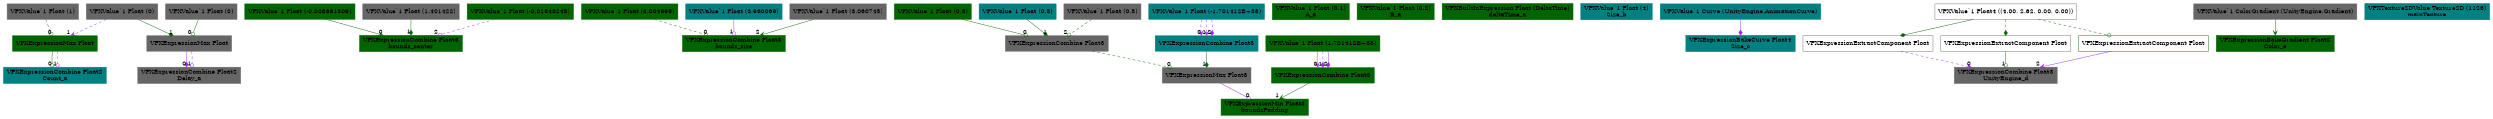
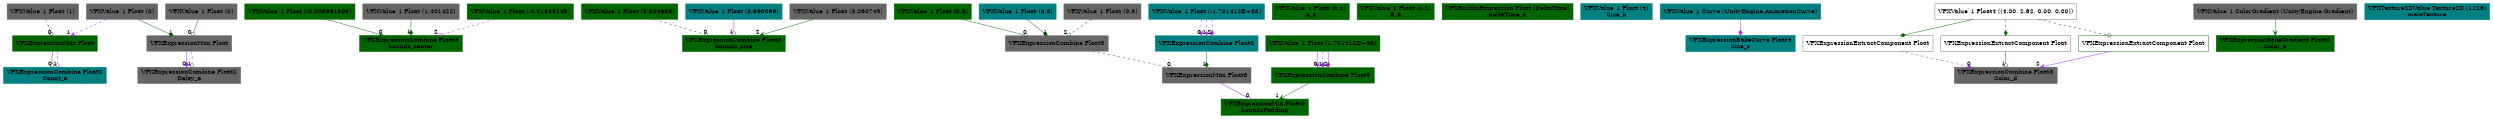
node "VFXExpressionCombine Float3 UnityEngine_d": label "VFXExpressionCombine Float3 UnityEngine_d" -> "VFXExpressionCombine Float3 Color_d"
